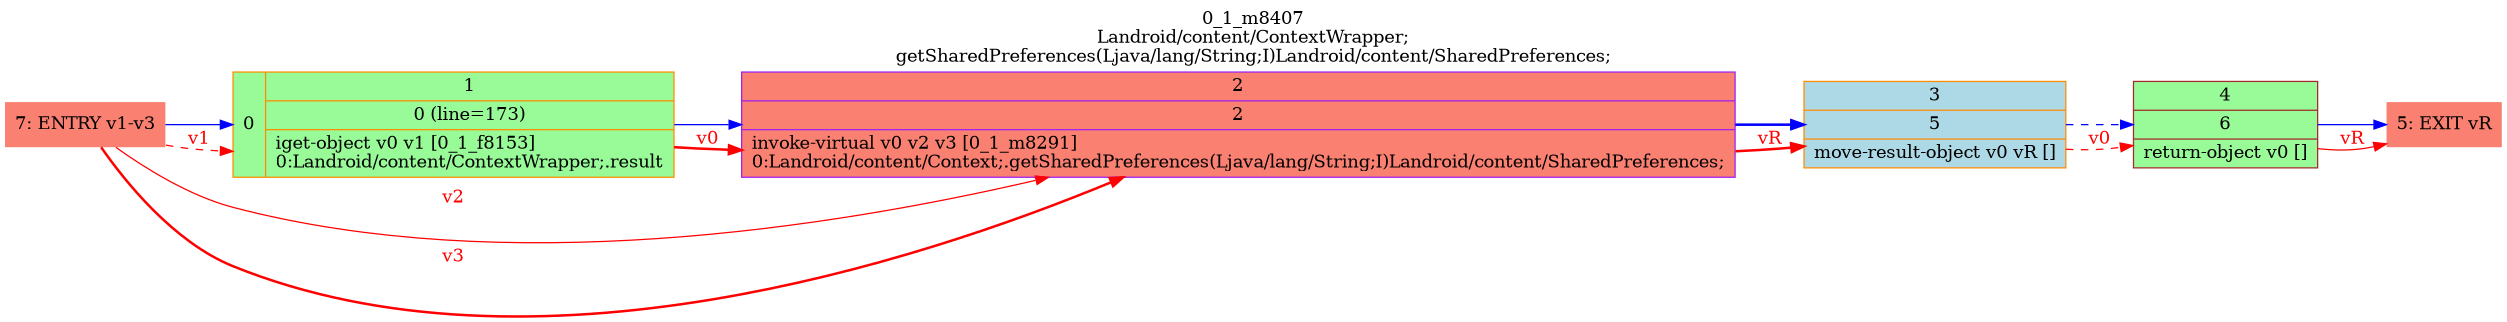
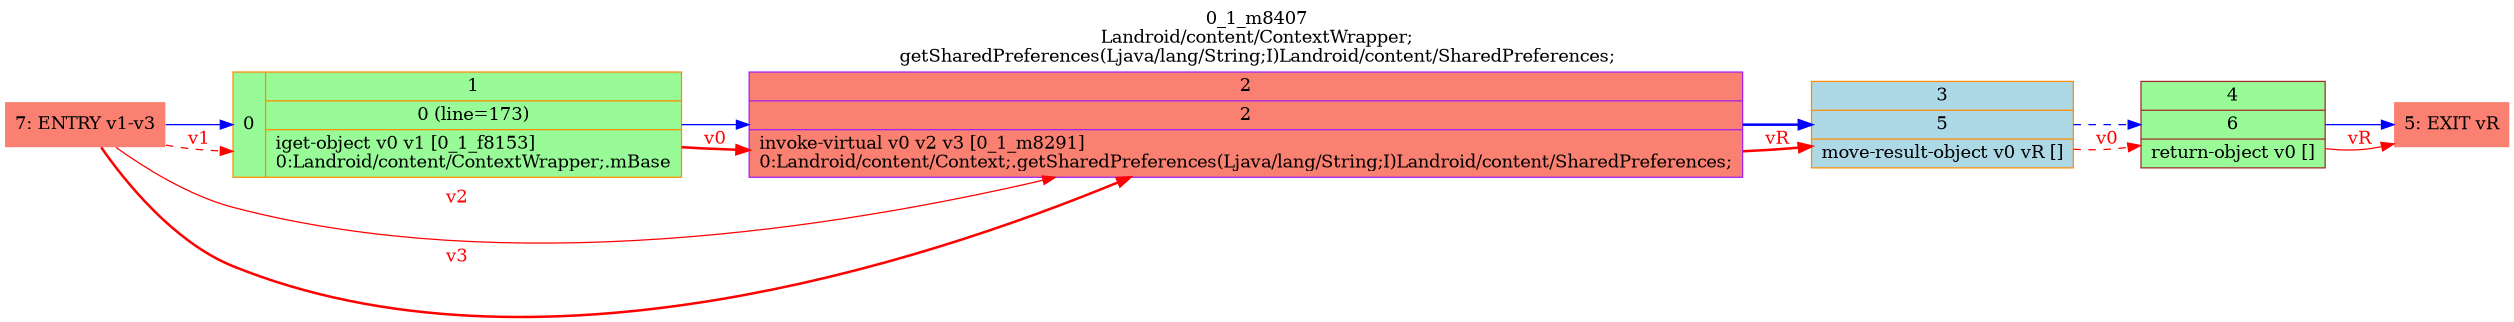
node "0": text "0:Landroid/content/ContextWrapper;.result" -> "0:Landroid/content/ContextWrapper;.mBase"
